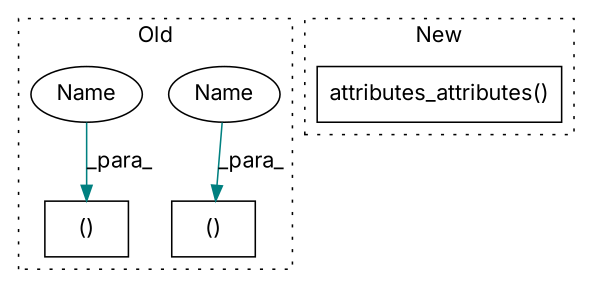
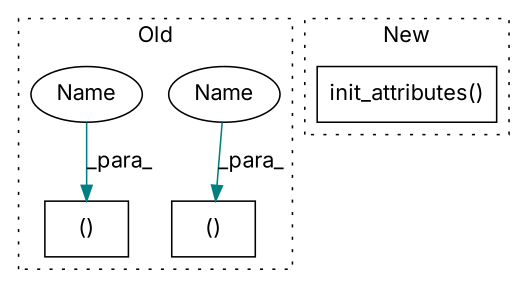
node "attributes_attributes()": label "attributes_attributes()" -> "init_attributes()"
